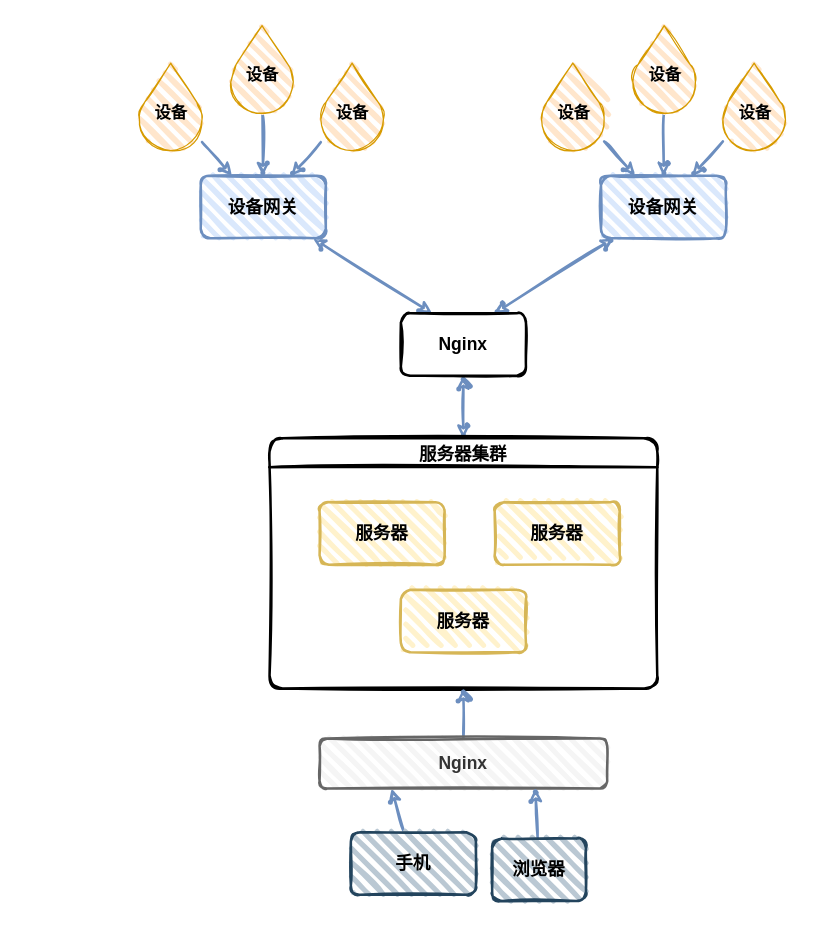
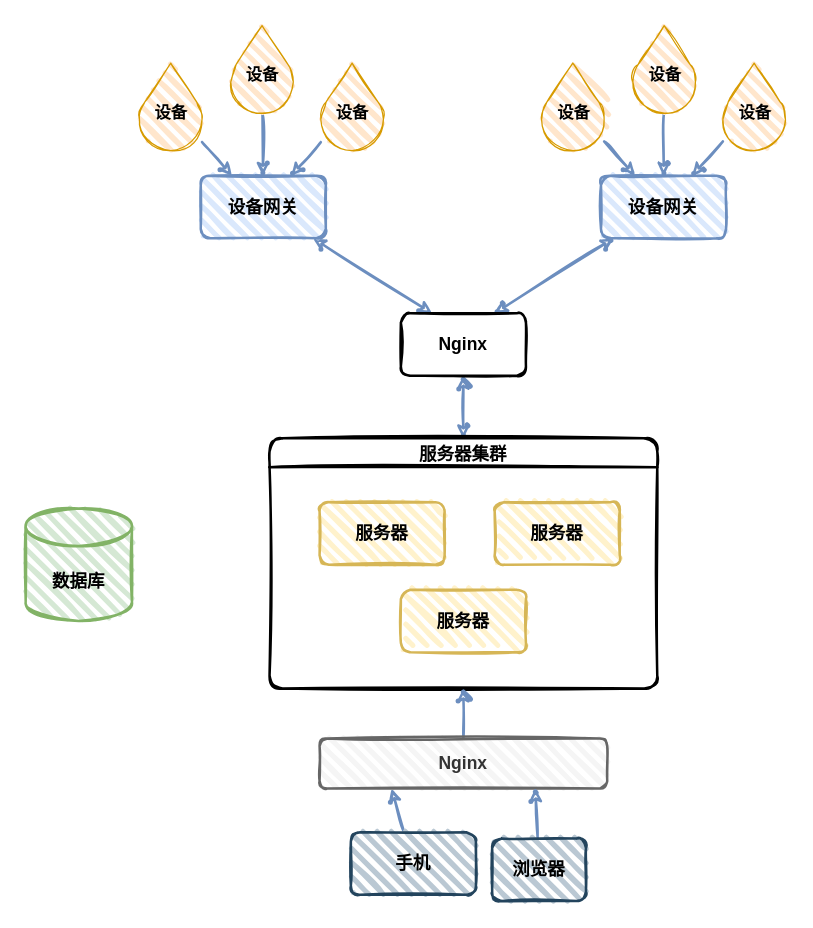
node "数据库": added
